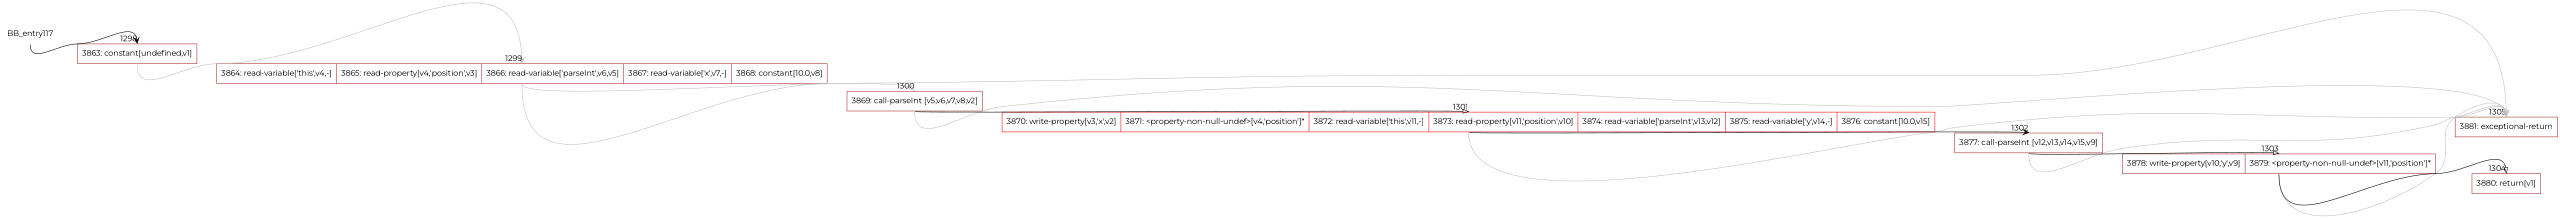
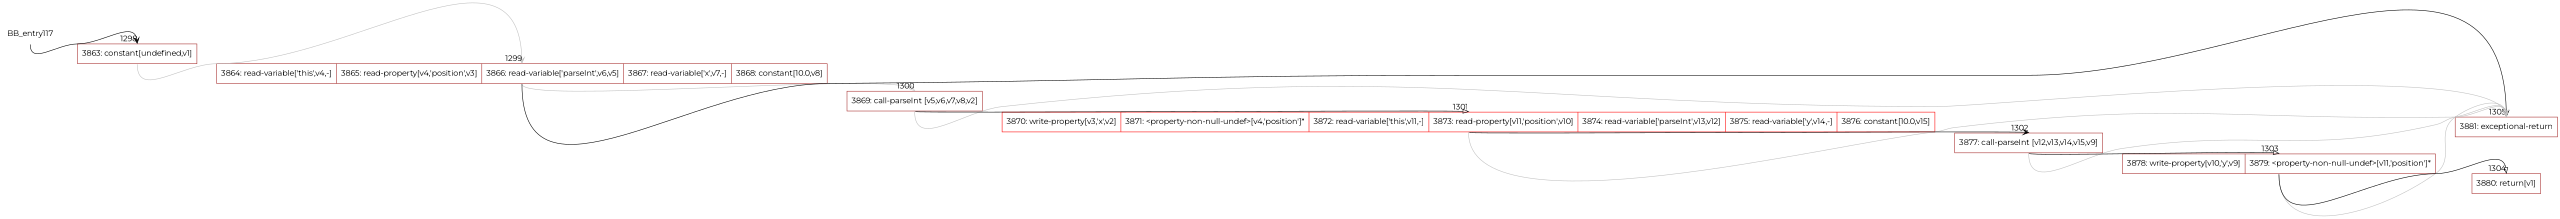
edge "3864: read-variable['this',v4,-]" -> "3881: exceptional-return": color gray -> black
